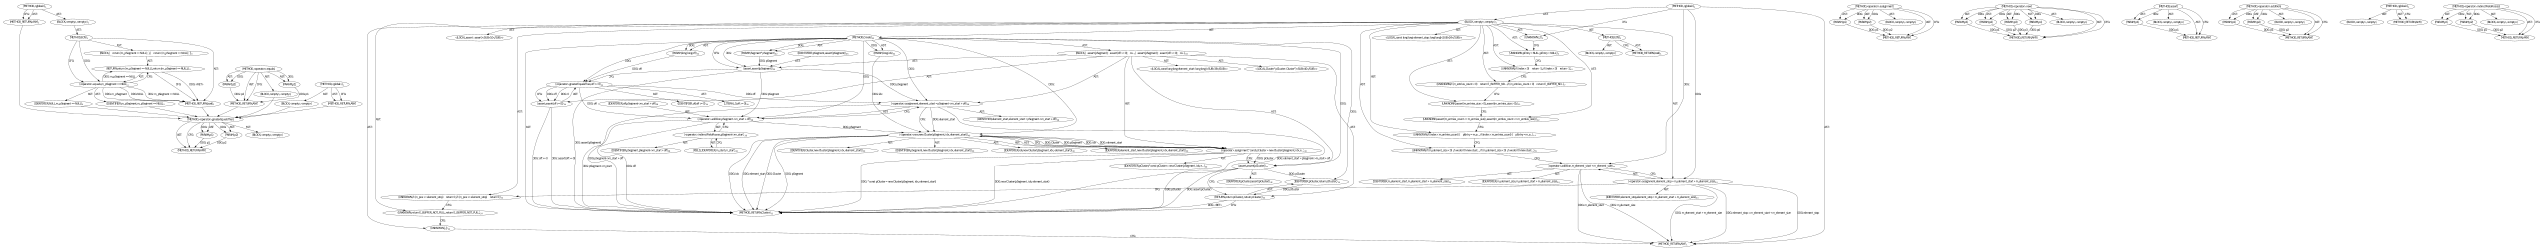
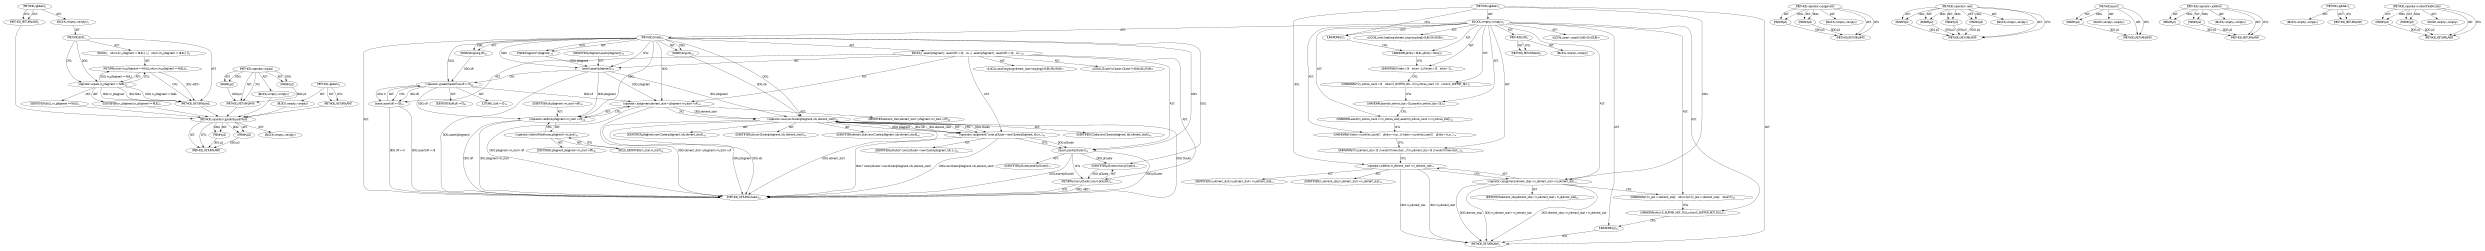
edge "(<operator>.addition,pSegment->m_start + off)" -> "(<operator>.new,new Cluster(pSegment, idx, element_start))": now "(assert,assert(pSegment))" -> "(<operator>.new,new Cluster(pSegment, idx, element_start))"
